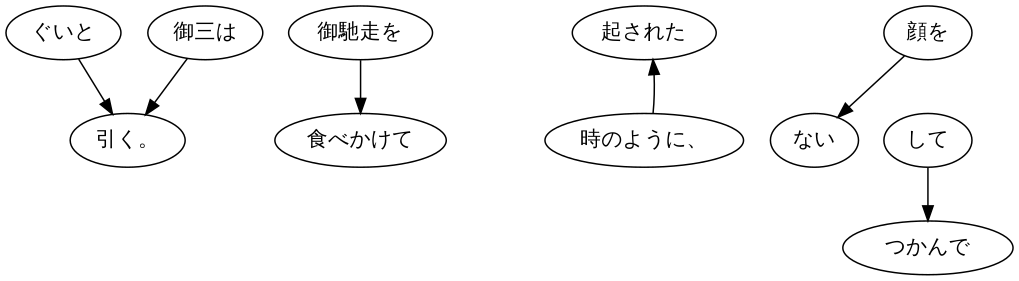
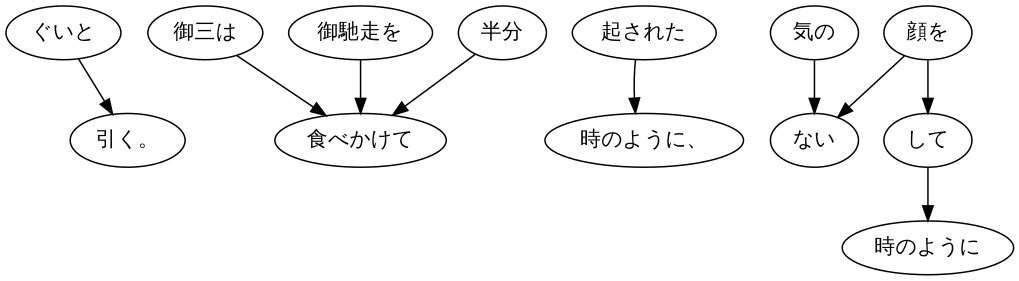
node "半分": added
node "気の": added
edge "顔を" -> "して": added
edge "御三は" -> "引く。": now "御三は" -> "食べかけて"
edge "時のように、" -> "起された": reversed
node "つかんで": label "つかんで" -> "時のように"
